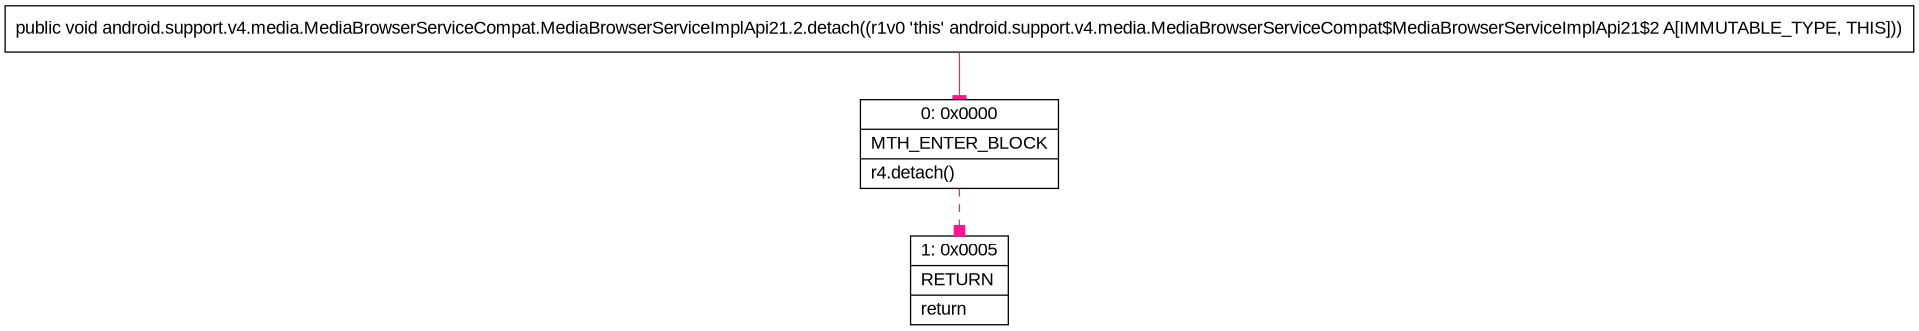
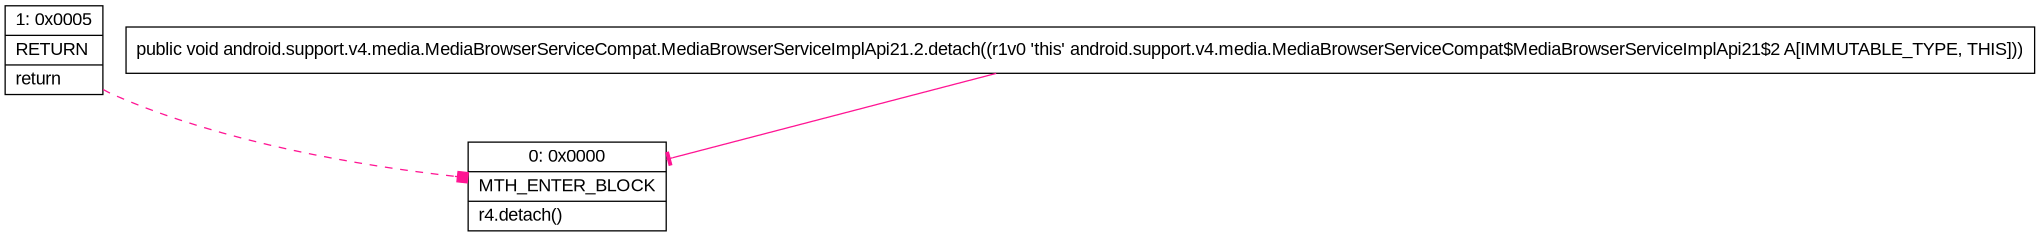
edge "0: 0x0000" -> "1: 0x0005": reversed
